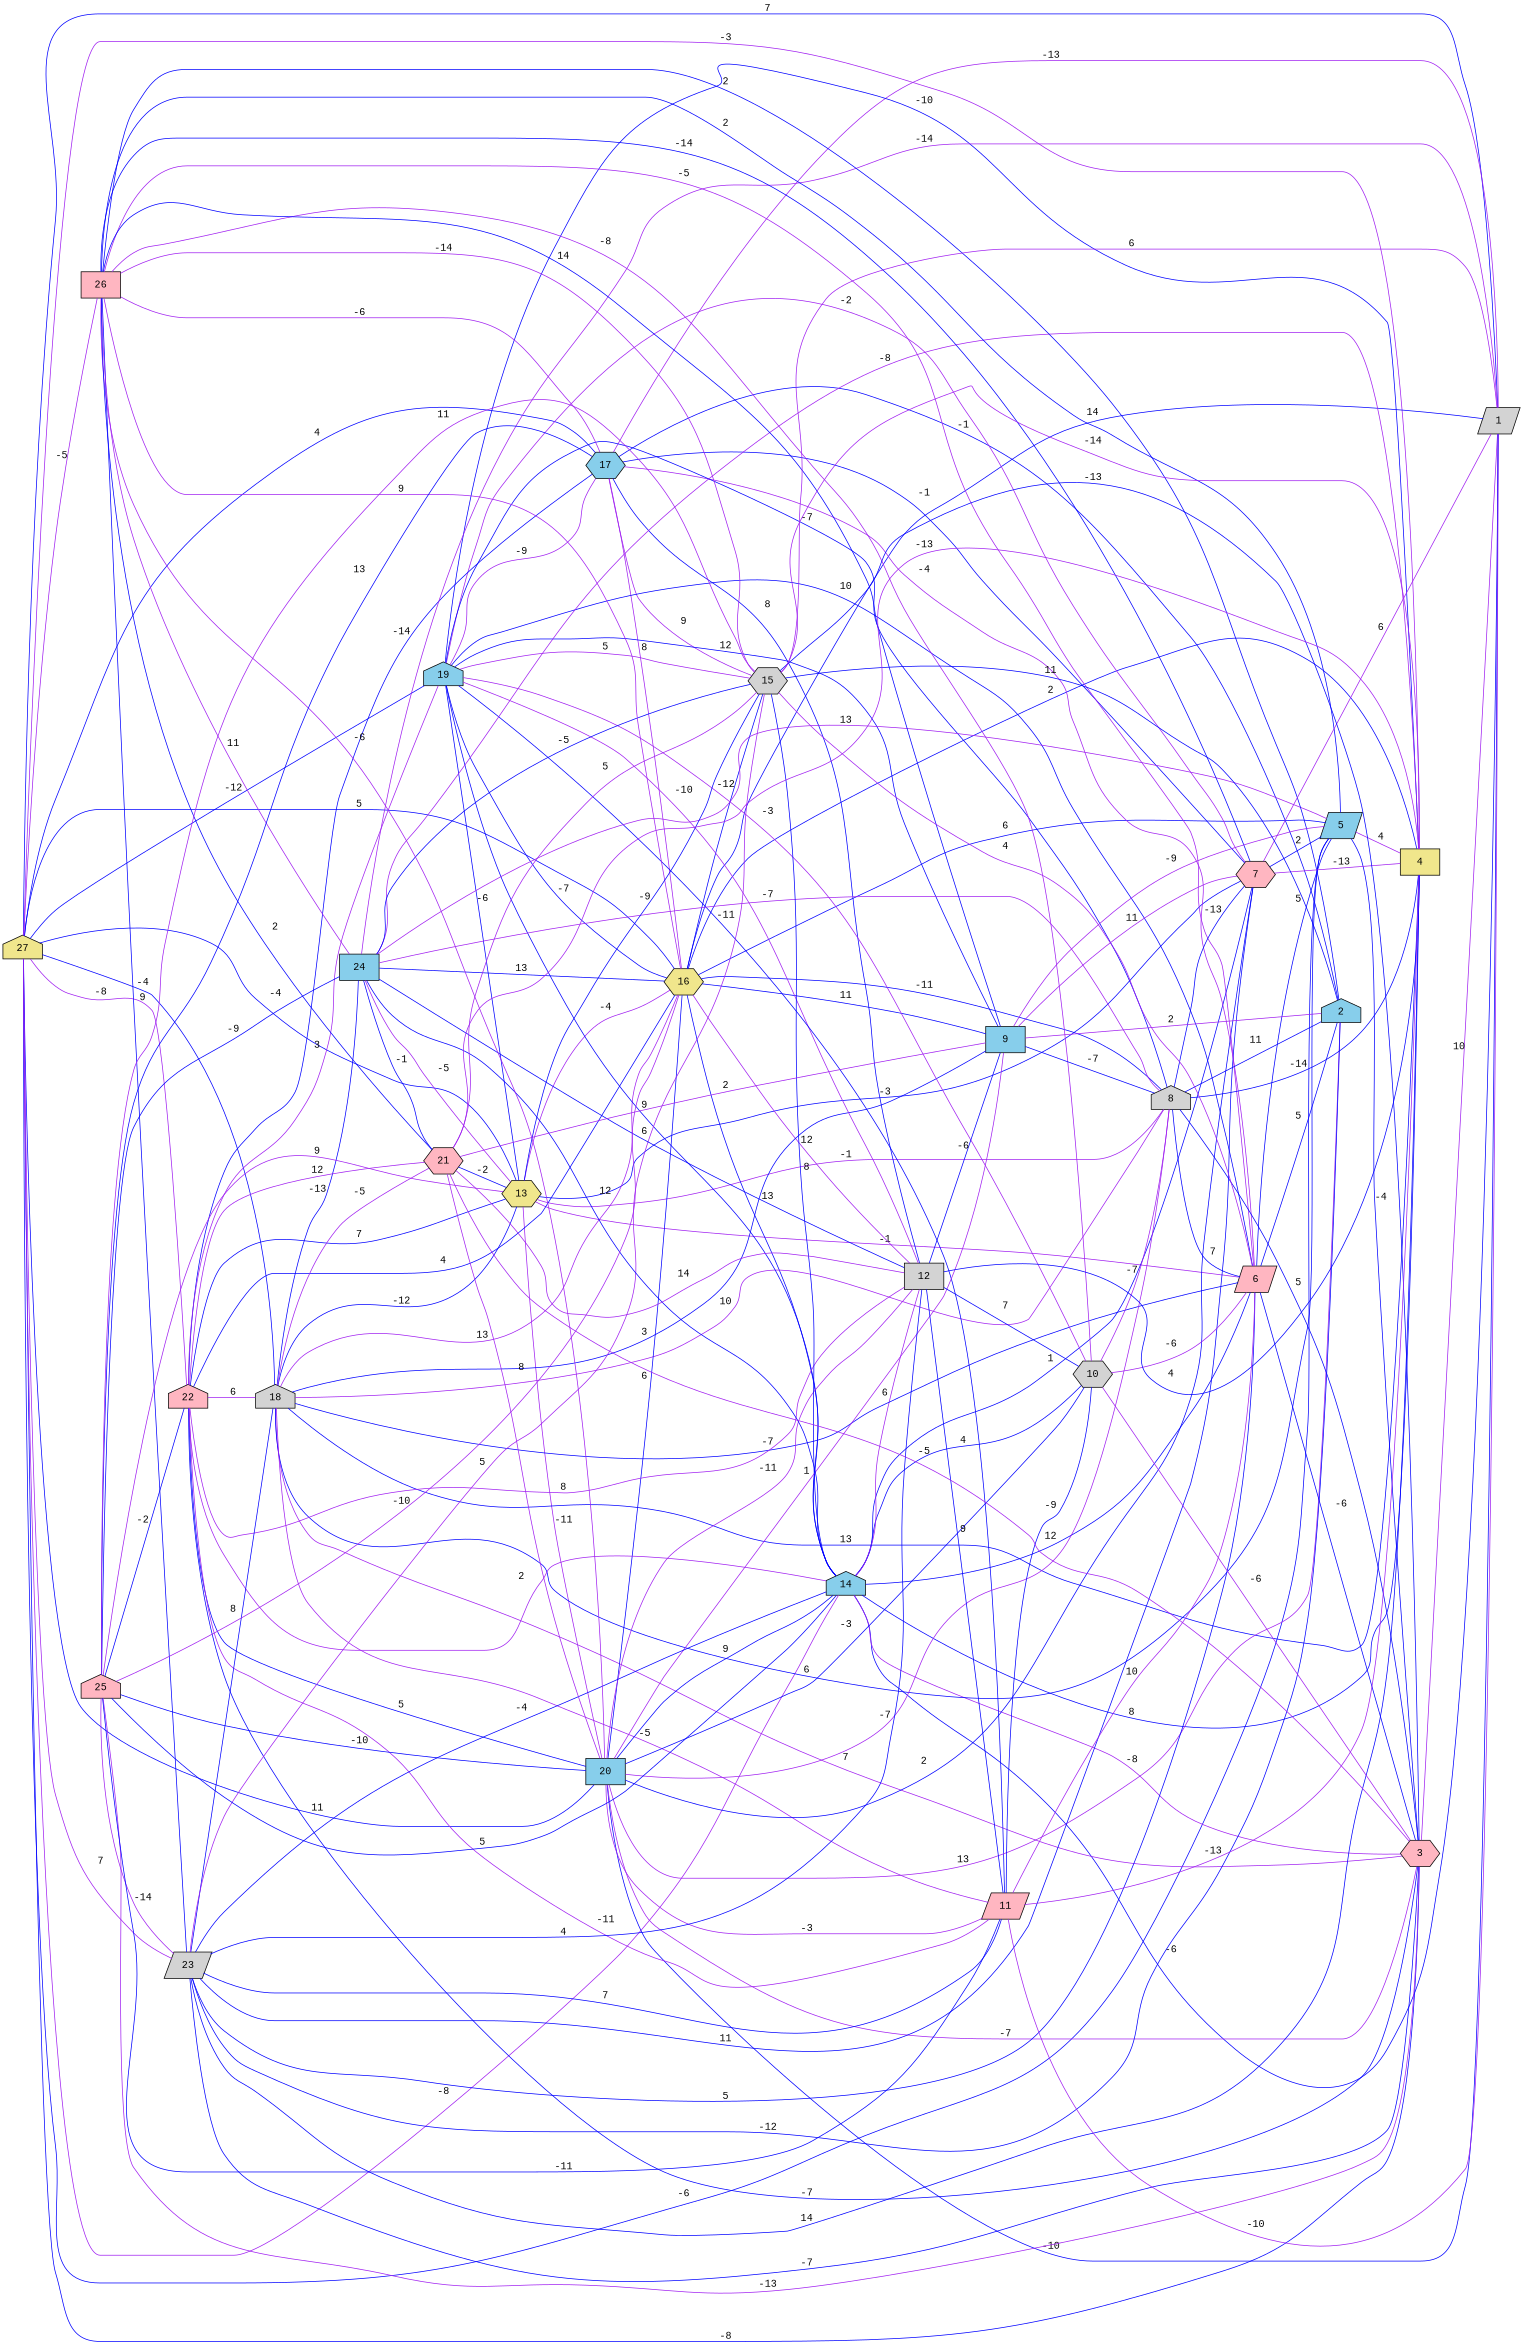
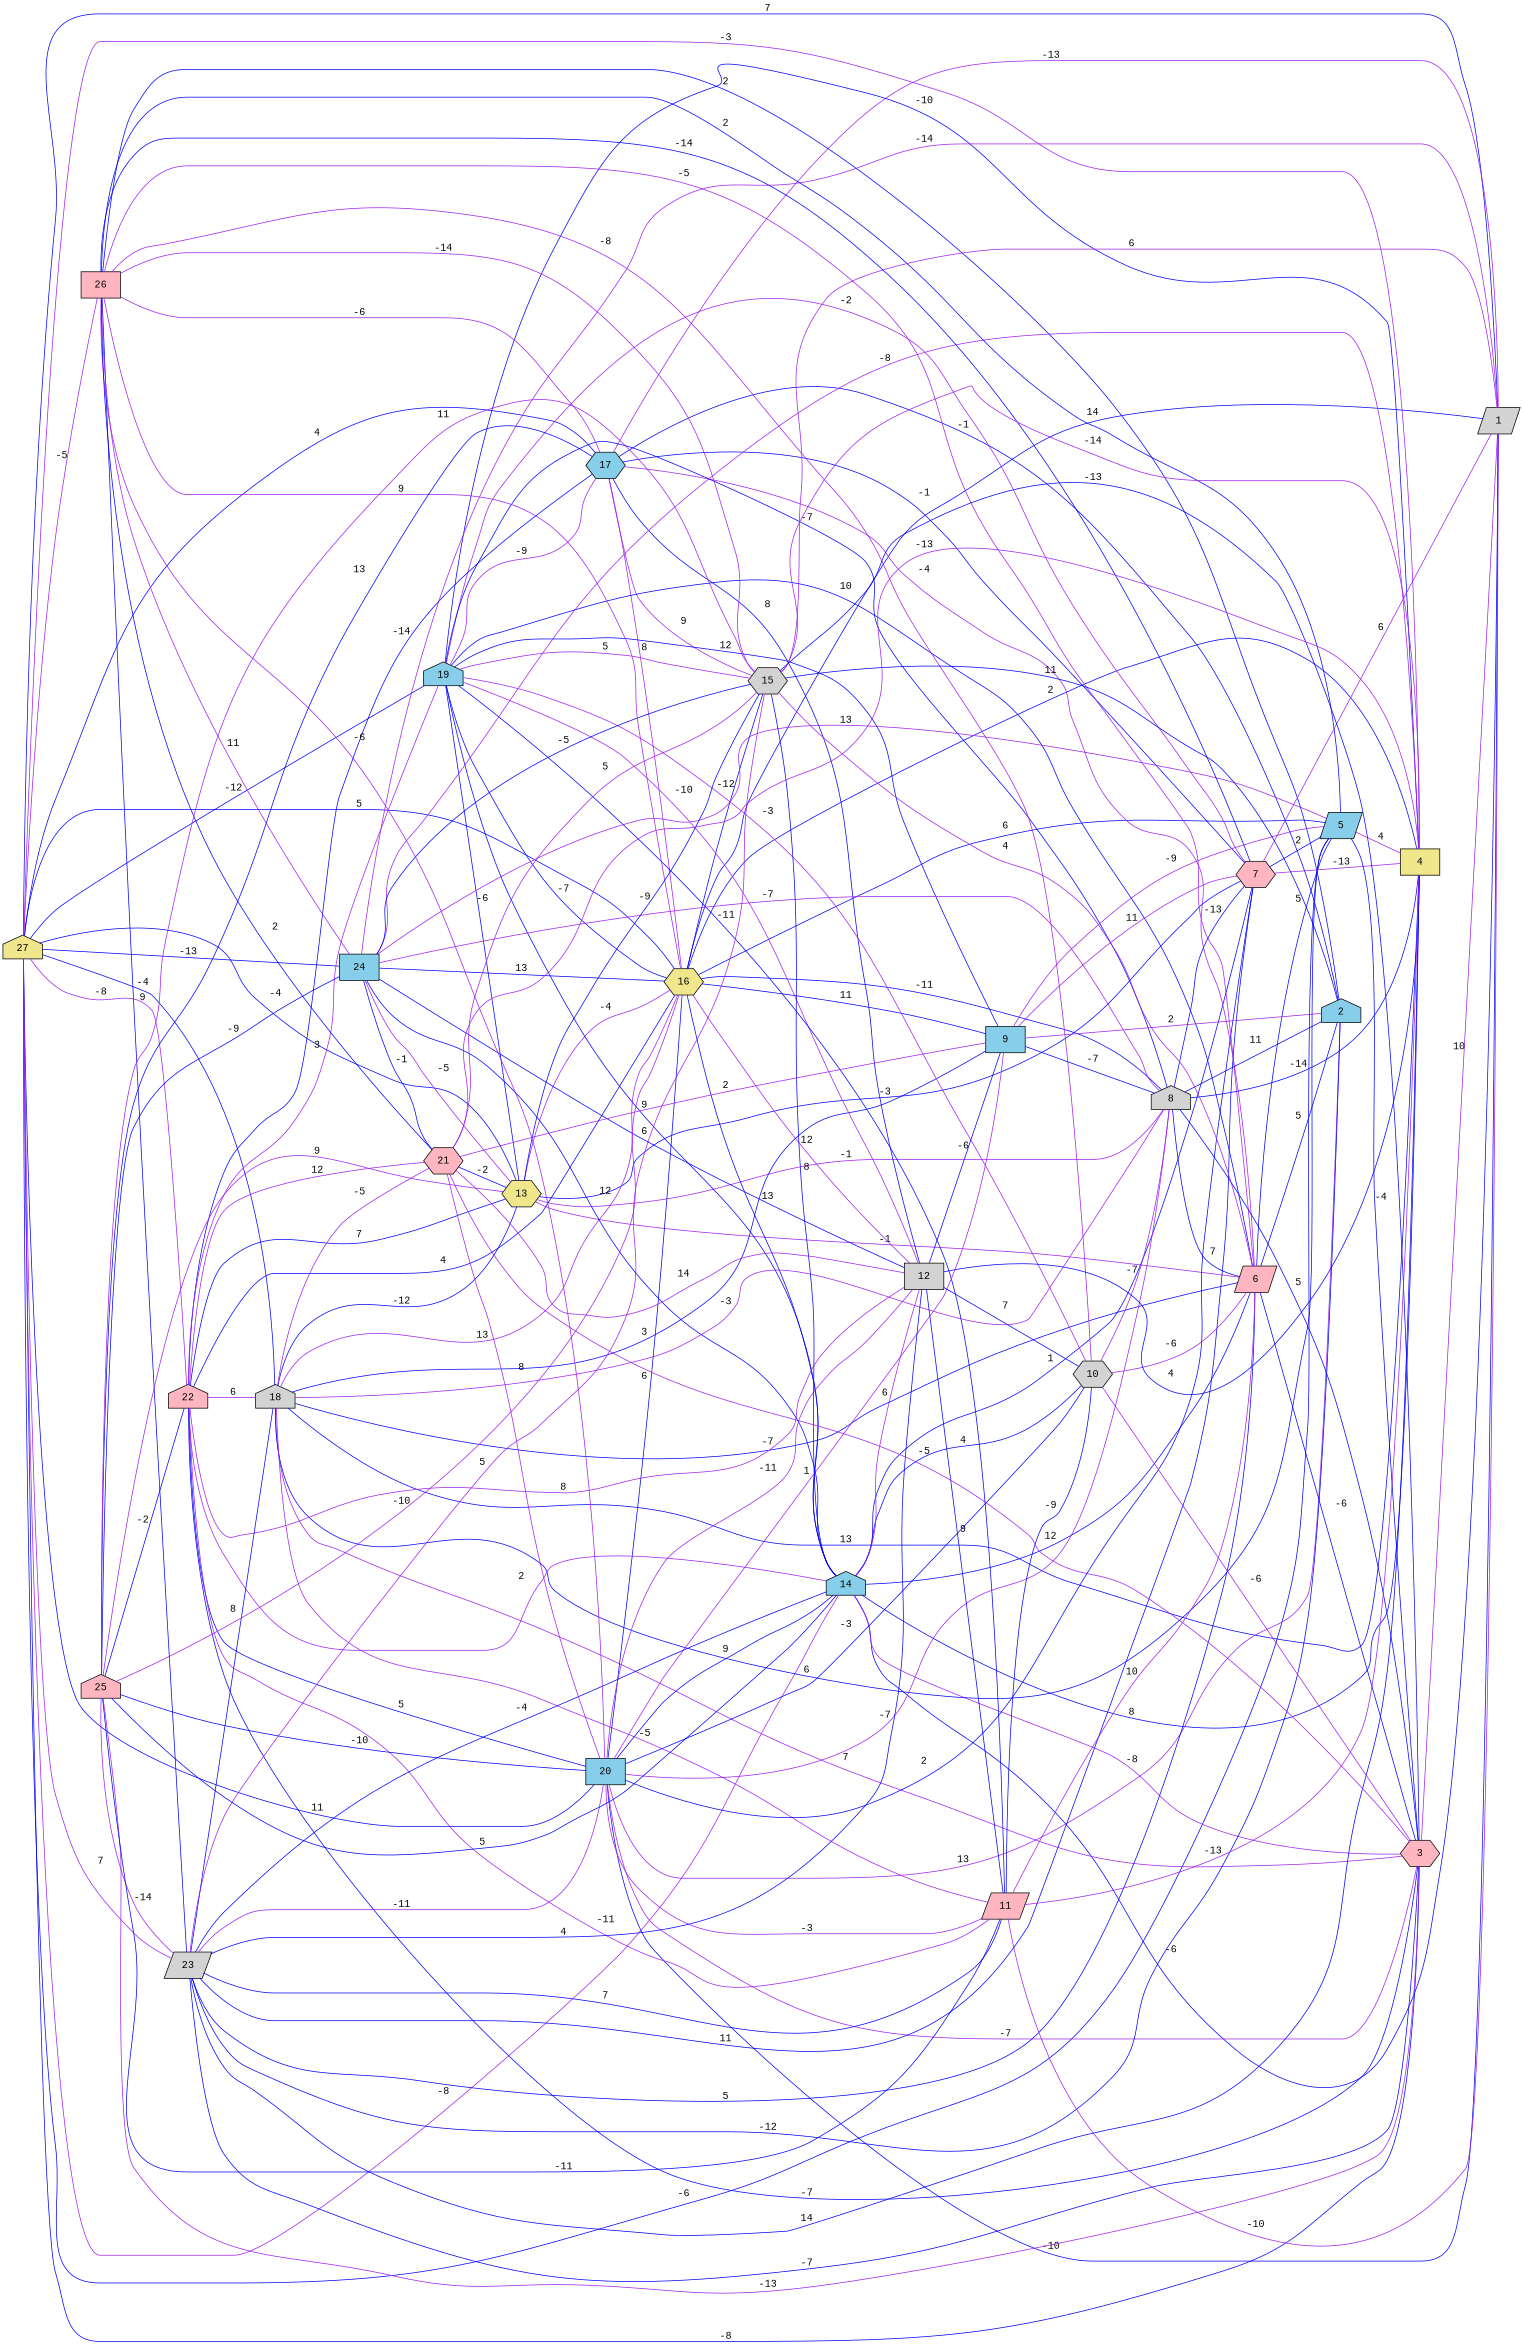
edge "26" -- "9": removed, label "14"
edge "24" -- "18": now "24" -- "27"
edge "8" -- "18": label "10" -> "-3"
edge "13" -- "20": now "23" -- "20"
